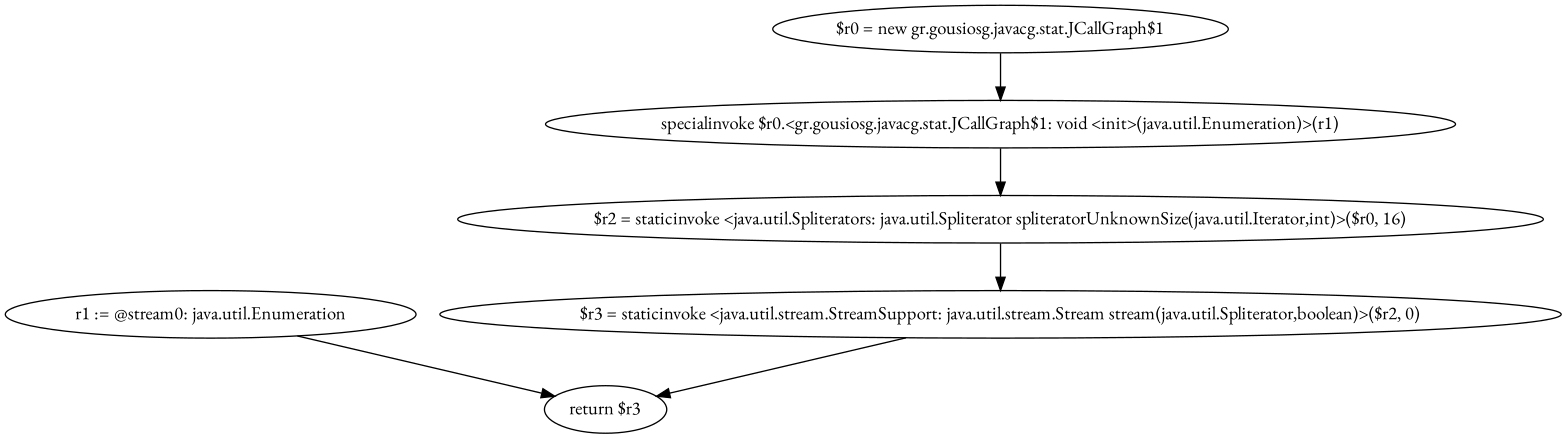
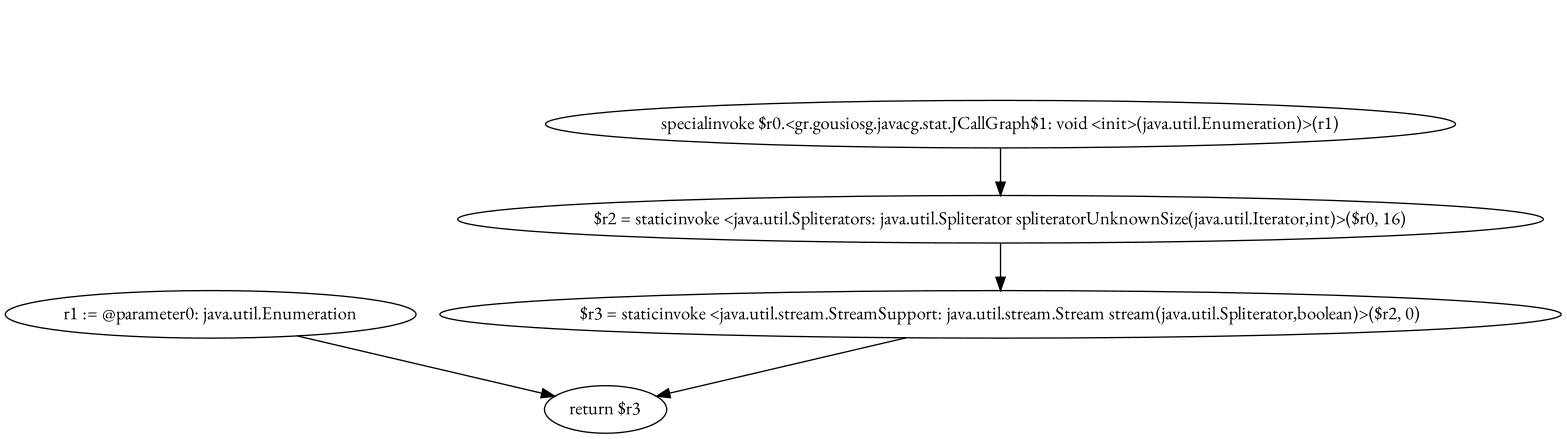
node "$r0 = new gr.gousiosg.javacg.stat.JCallGraph$1": removed
node "r1 := @stream0: java.util.Enumeration": label "r1 := @stream0: java.util.Enumeration" -> "r1 := @parameter0: java.util.Enumeration"
